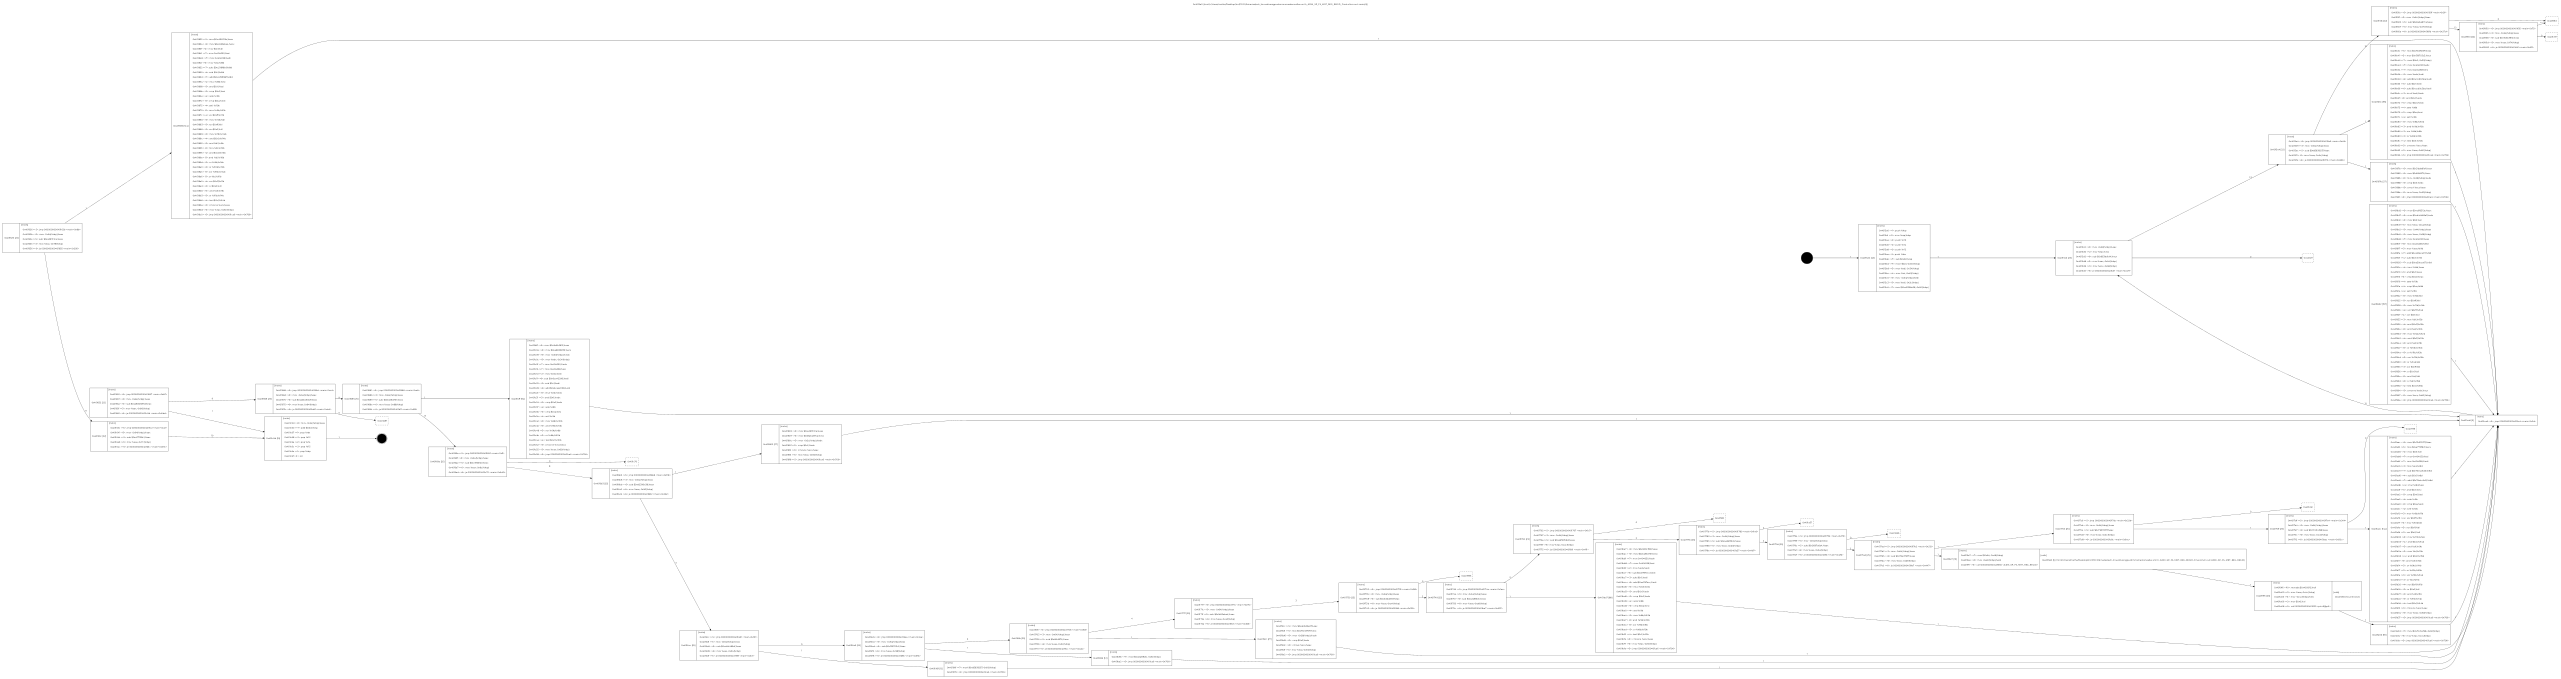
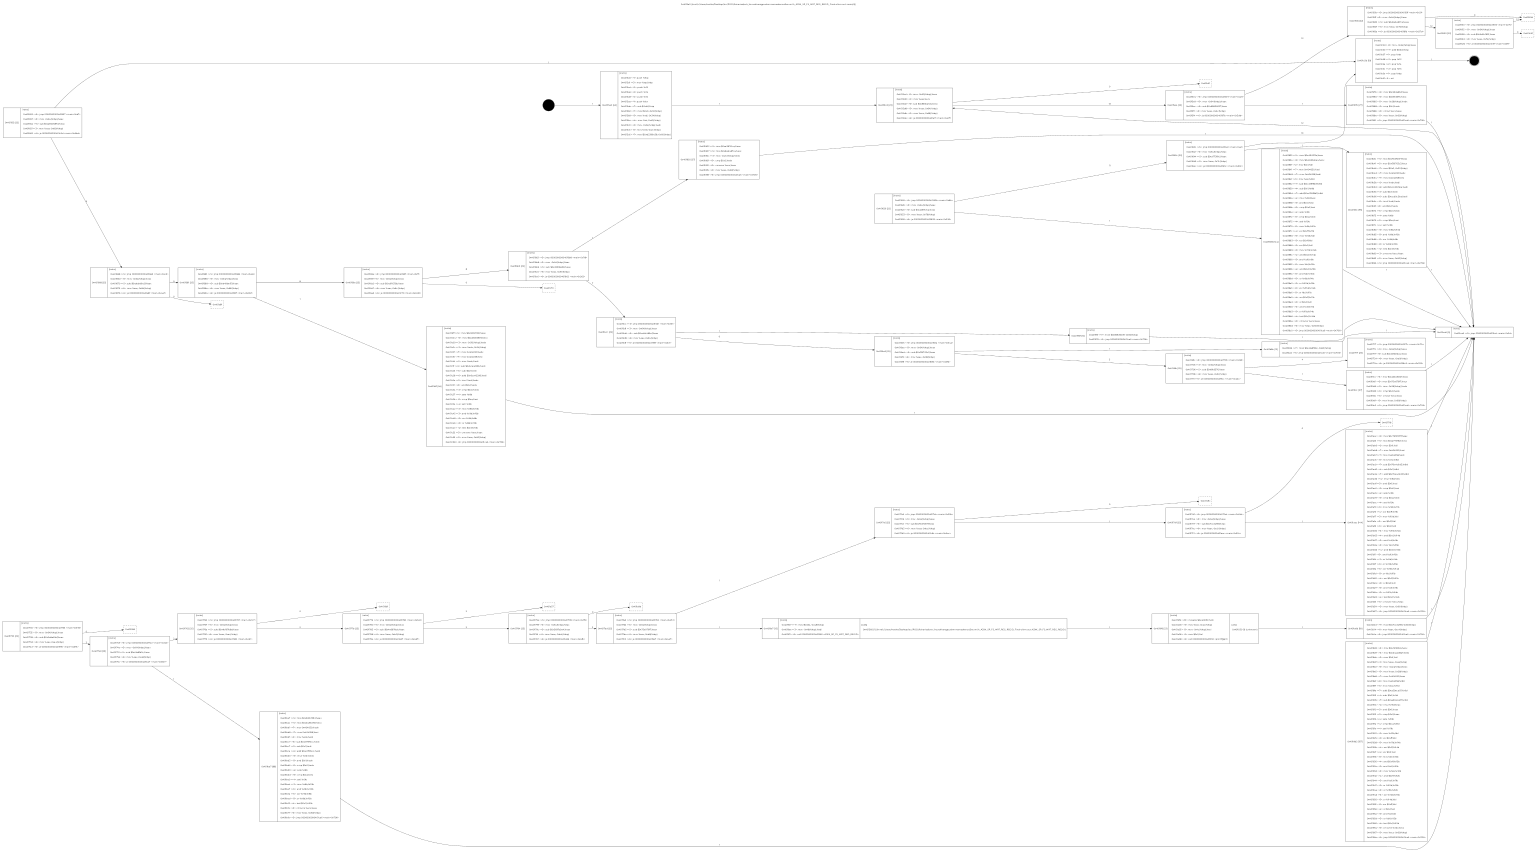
edge "0x4015e4 [22]" -> "0x401b3c [95]": now "0x40163c [22]" -> "0x401b3c [95]"
edge "0x401717 [25]" -> "0x401730 [25]": removed, label "3"
